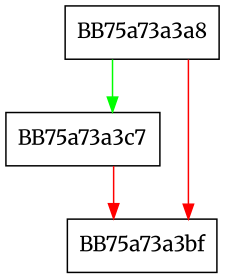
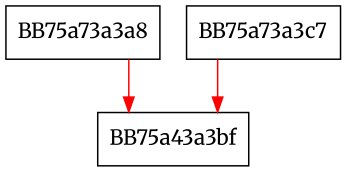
edge "BB75a73a3a8" -> "BB75a73a3c7": removed
node "BB75a73a3bf": label "BB75a73a3bf" -> "BB75a43a3bf"
